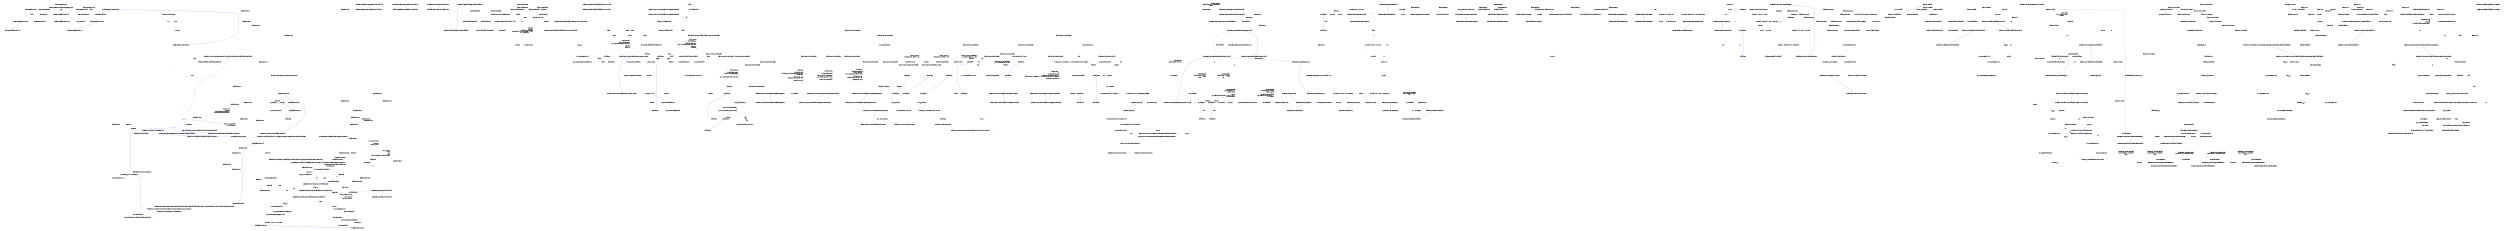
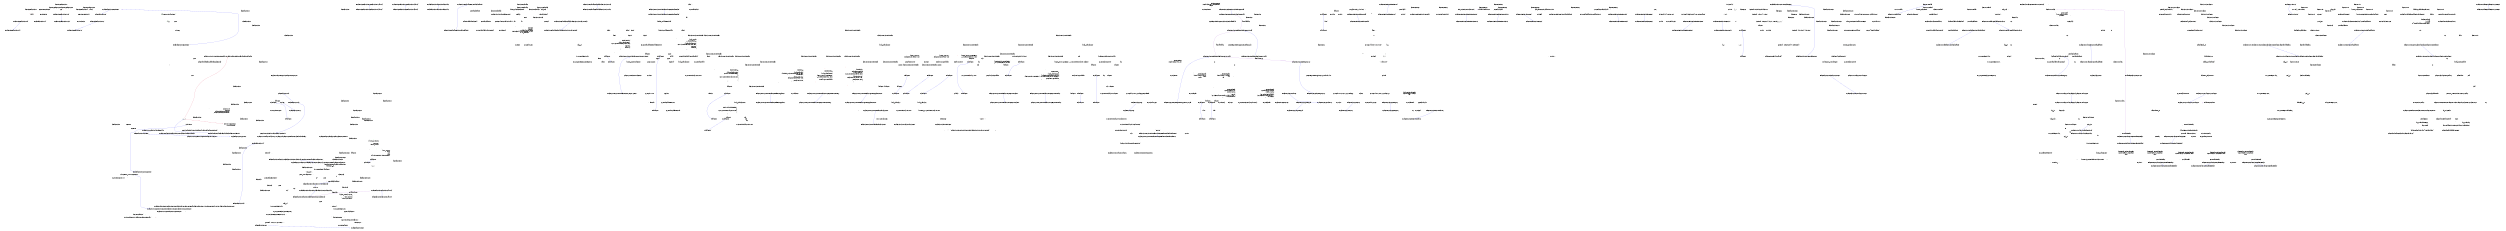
node "throw new ArgumentNullException(''process'');": label "throw new ArgumentNullException(''process'');" -> "throw date ArgumentNullException(''process'');"
